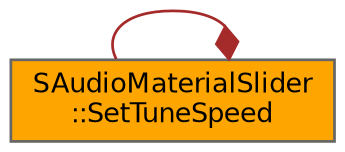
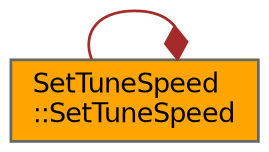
node "SAudioMaterialSlider ::SetTuneSpeed": label "SAudioMaterialSlider ::SetTuneSpeed" -> "SetTuneSpeed ::SetTuneSpeed"
